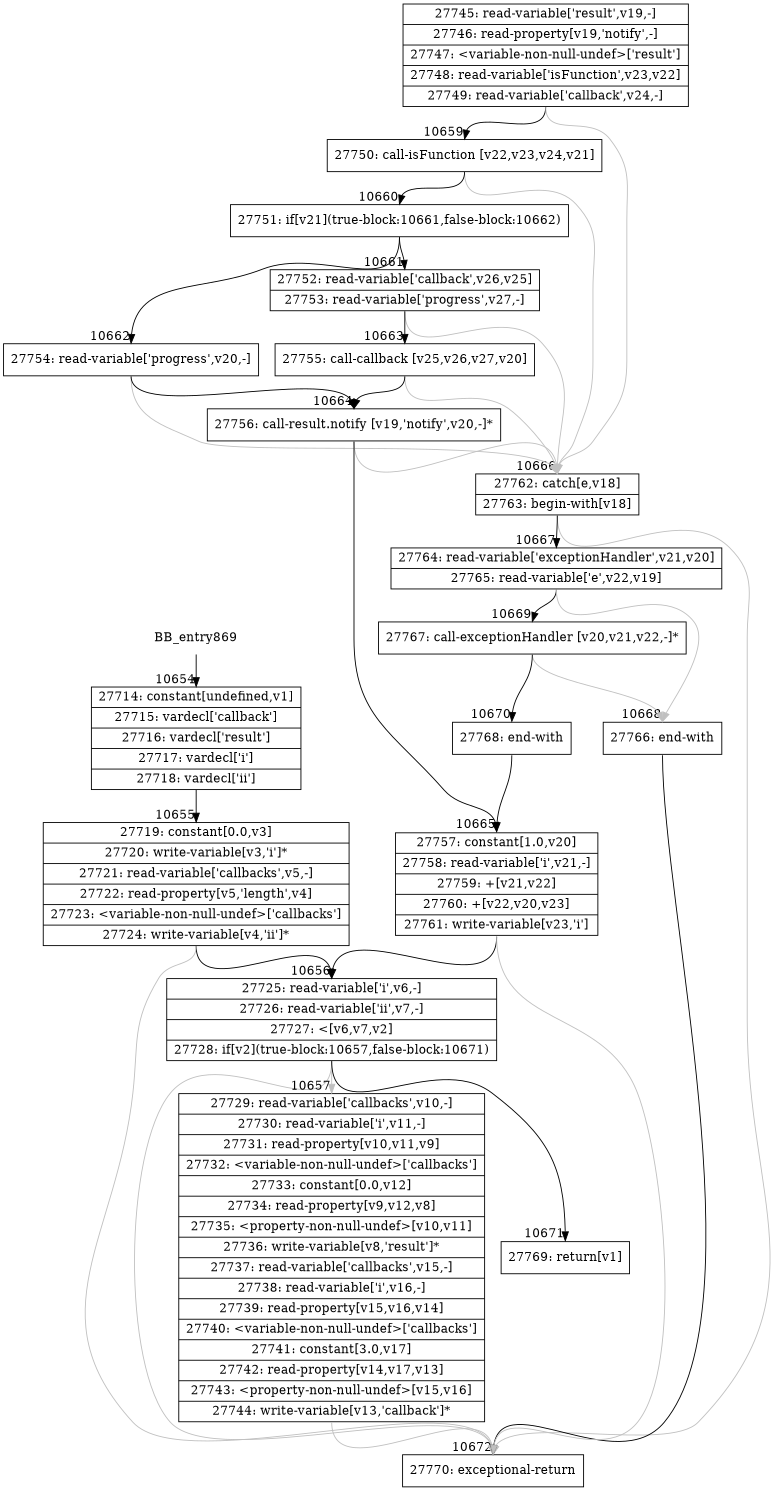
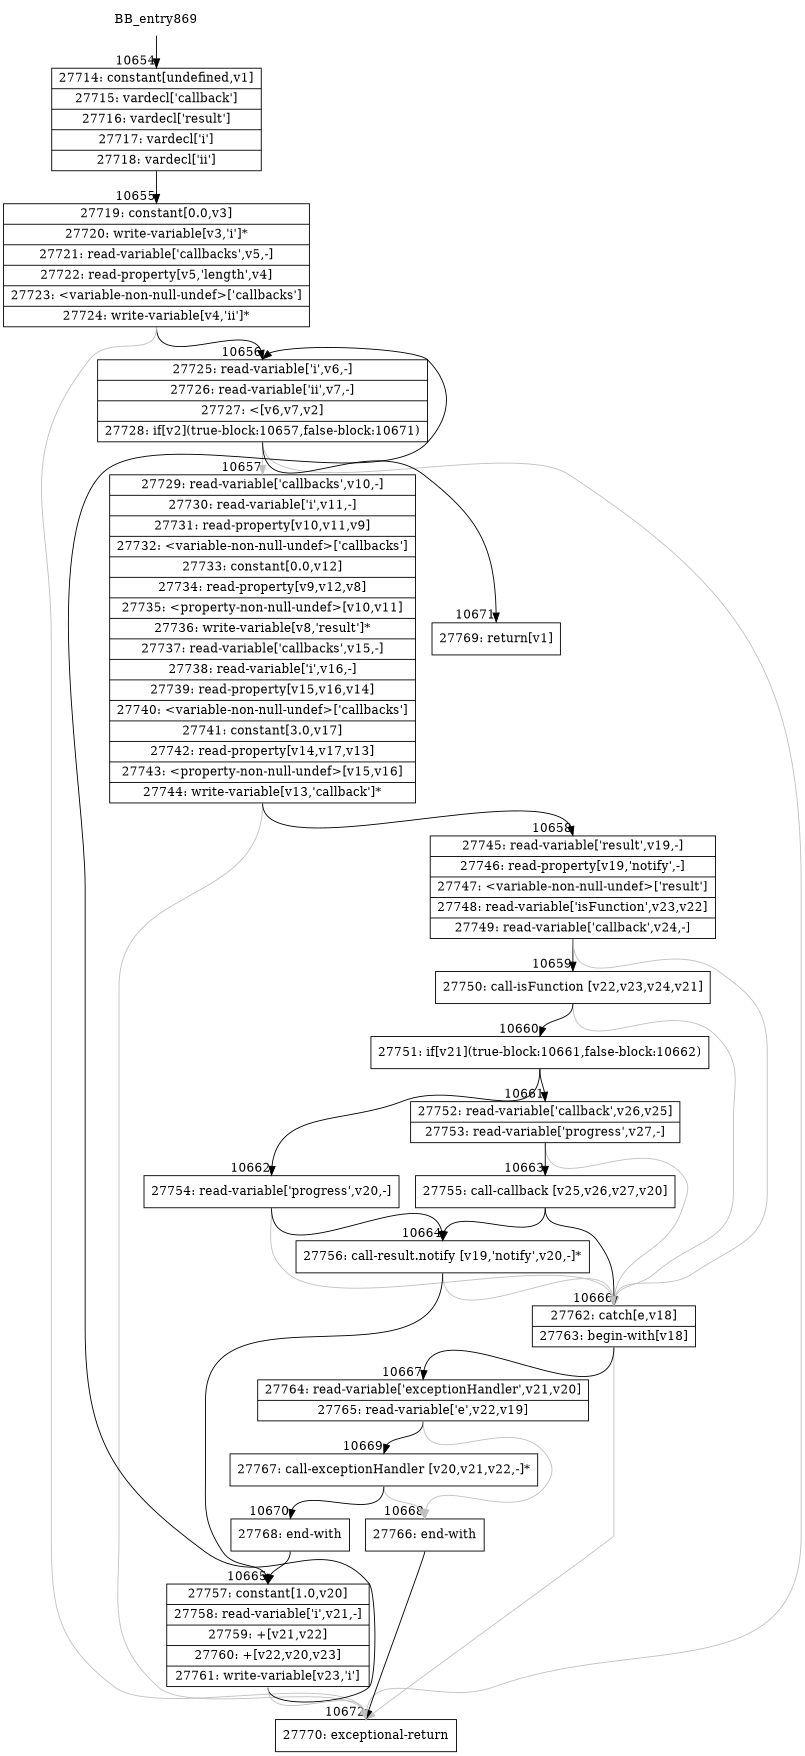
edge "27755: call-callback [v25,v26,v27,v20]" -> "27762: catch[e,v18]": color gray -> black
edge "27729: read-variable['callbacks',v10,-]" -> "27745: read-variable['result',v19,-]": added
